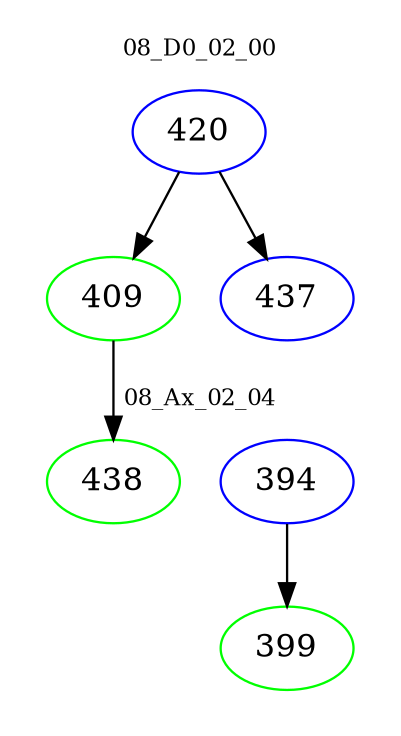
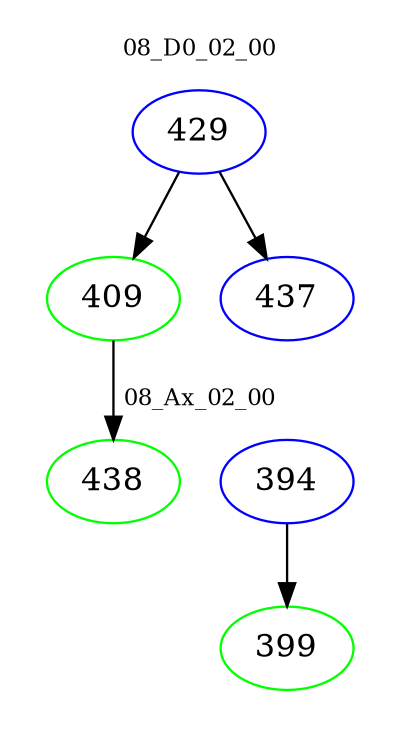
node "420": label "420" -> "429"
cluster "08_Ax_02_04": label "08_Ax_02_04" -> "08_Ax_02_00"
